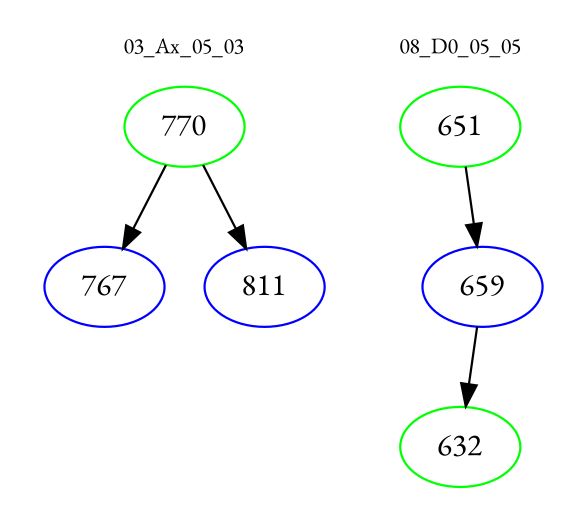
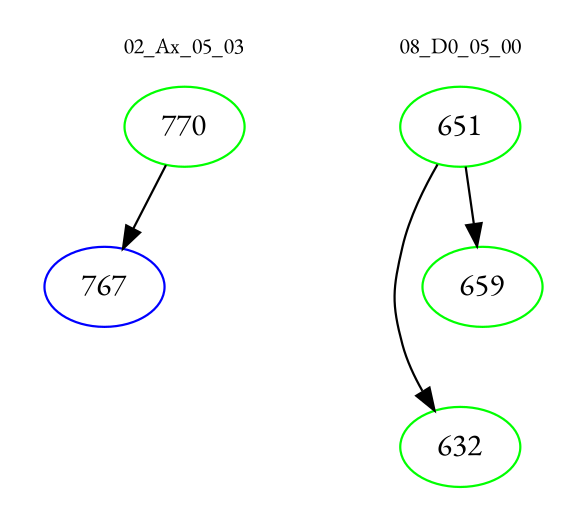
cluster "03_Ax_05_03": label "03_Ax_05_03" -> "02_Ax_05_03"
cluster "08_D0_05_05": label "08_D0_05_05" -> "08_D0_05_00"
node "811": removed
node "659": color blue -> green
edge "659" -> "632": now "651" -> "632"
